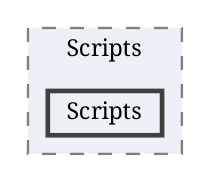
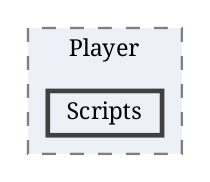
cluster "Scripts": label "Scripts" -> "Player"
